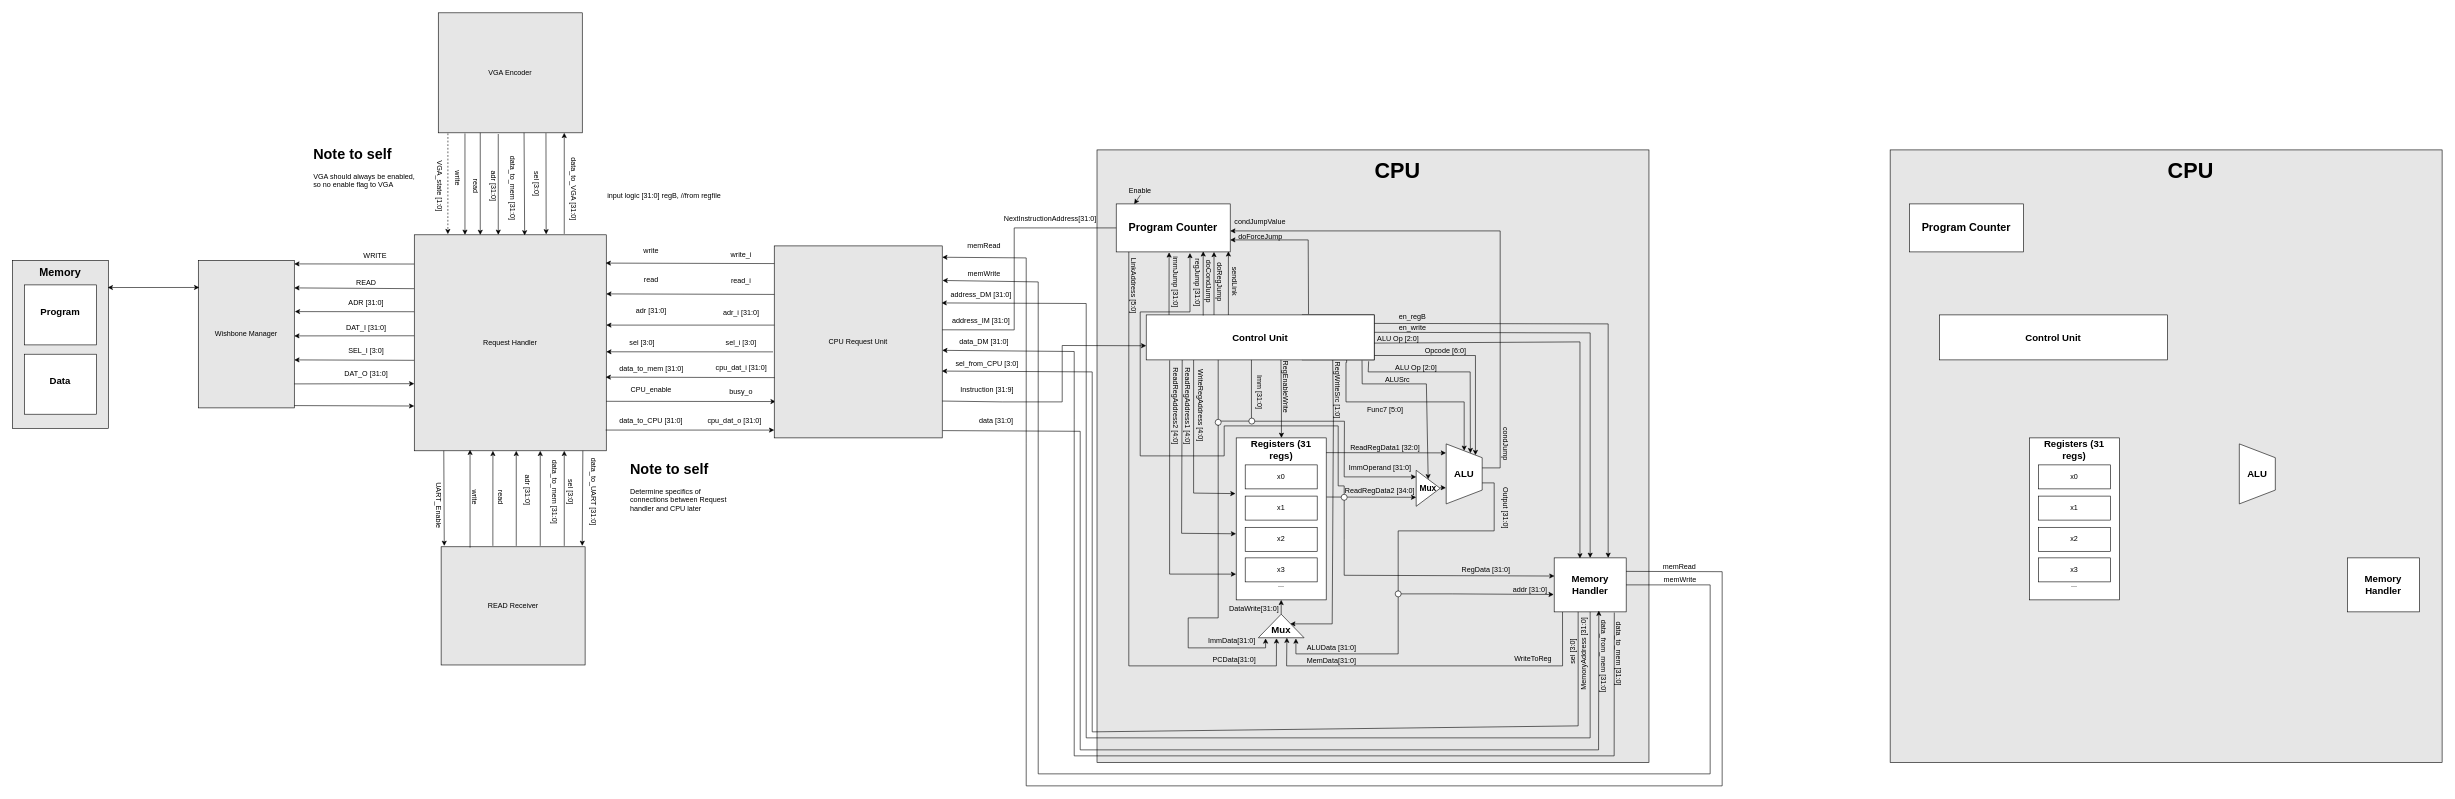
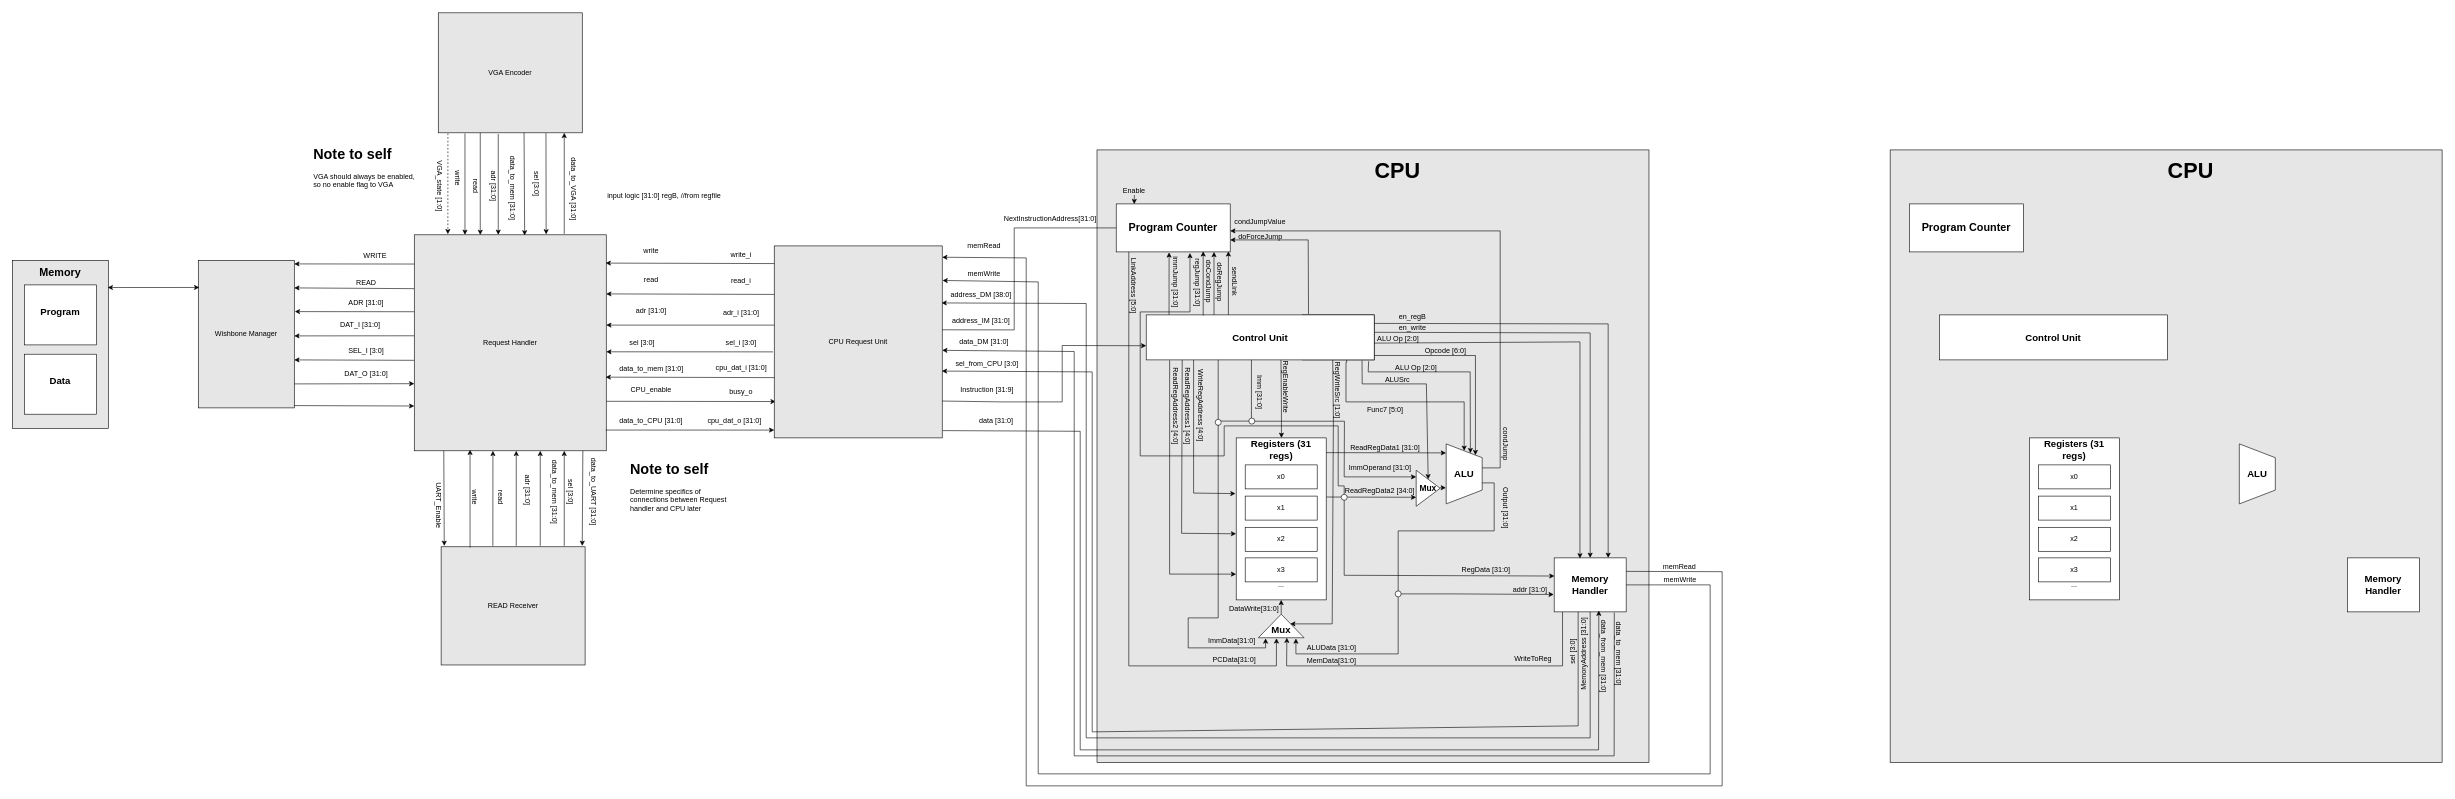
node "Enable": moved (1140, 191) -> (1134, 191)
node "address_DM [31:0]": label "address_DM [31:0]" -> "address_DM [38:0]"
node "DAT_I [31:0]": moved (366, 328) -> (360, 325)
node "ReadRegData1 [32:0]": label "ReadRegData1 [32:0]" -> "ReadRegData1 [31:0]"
